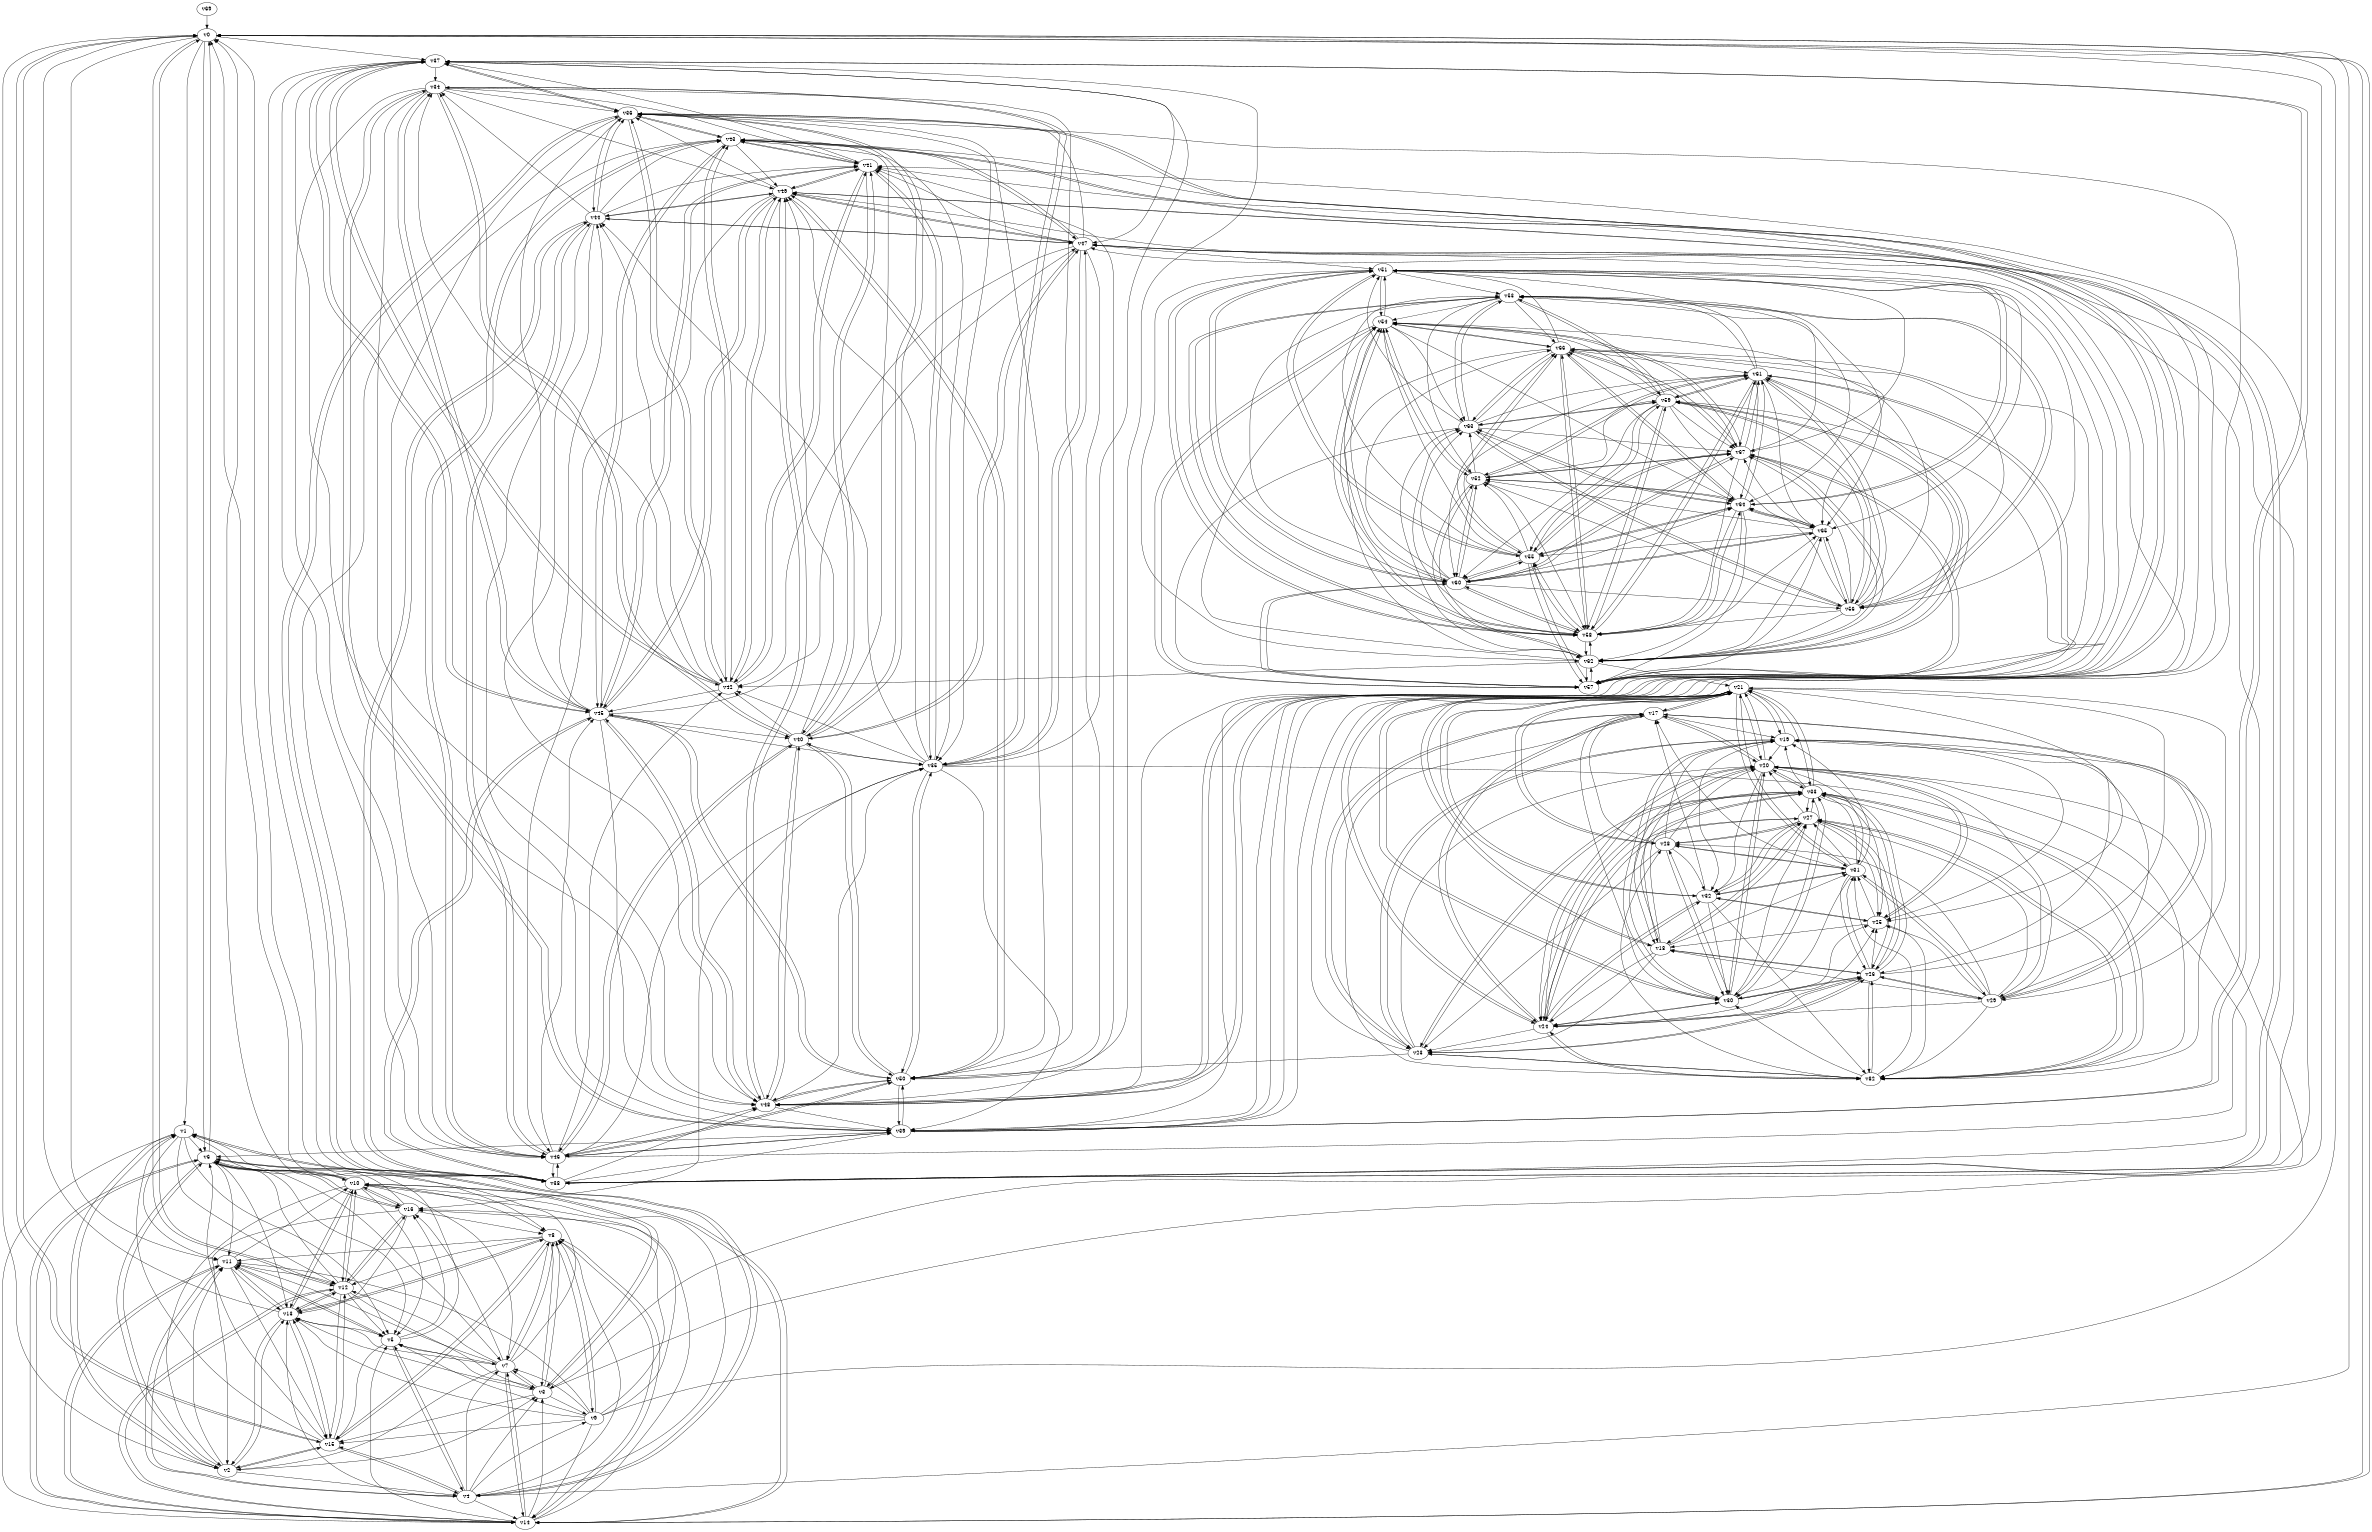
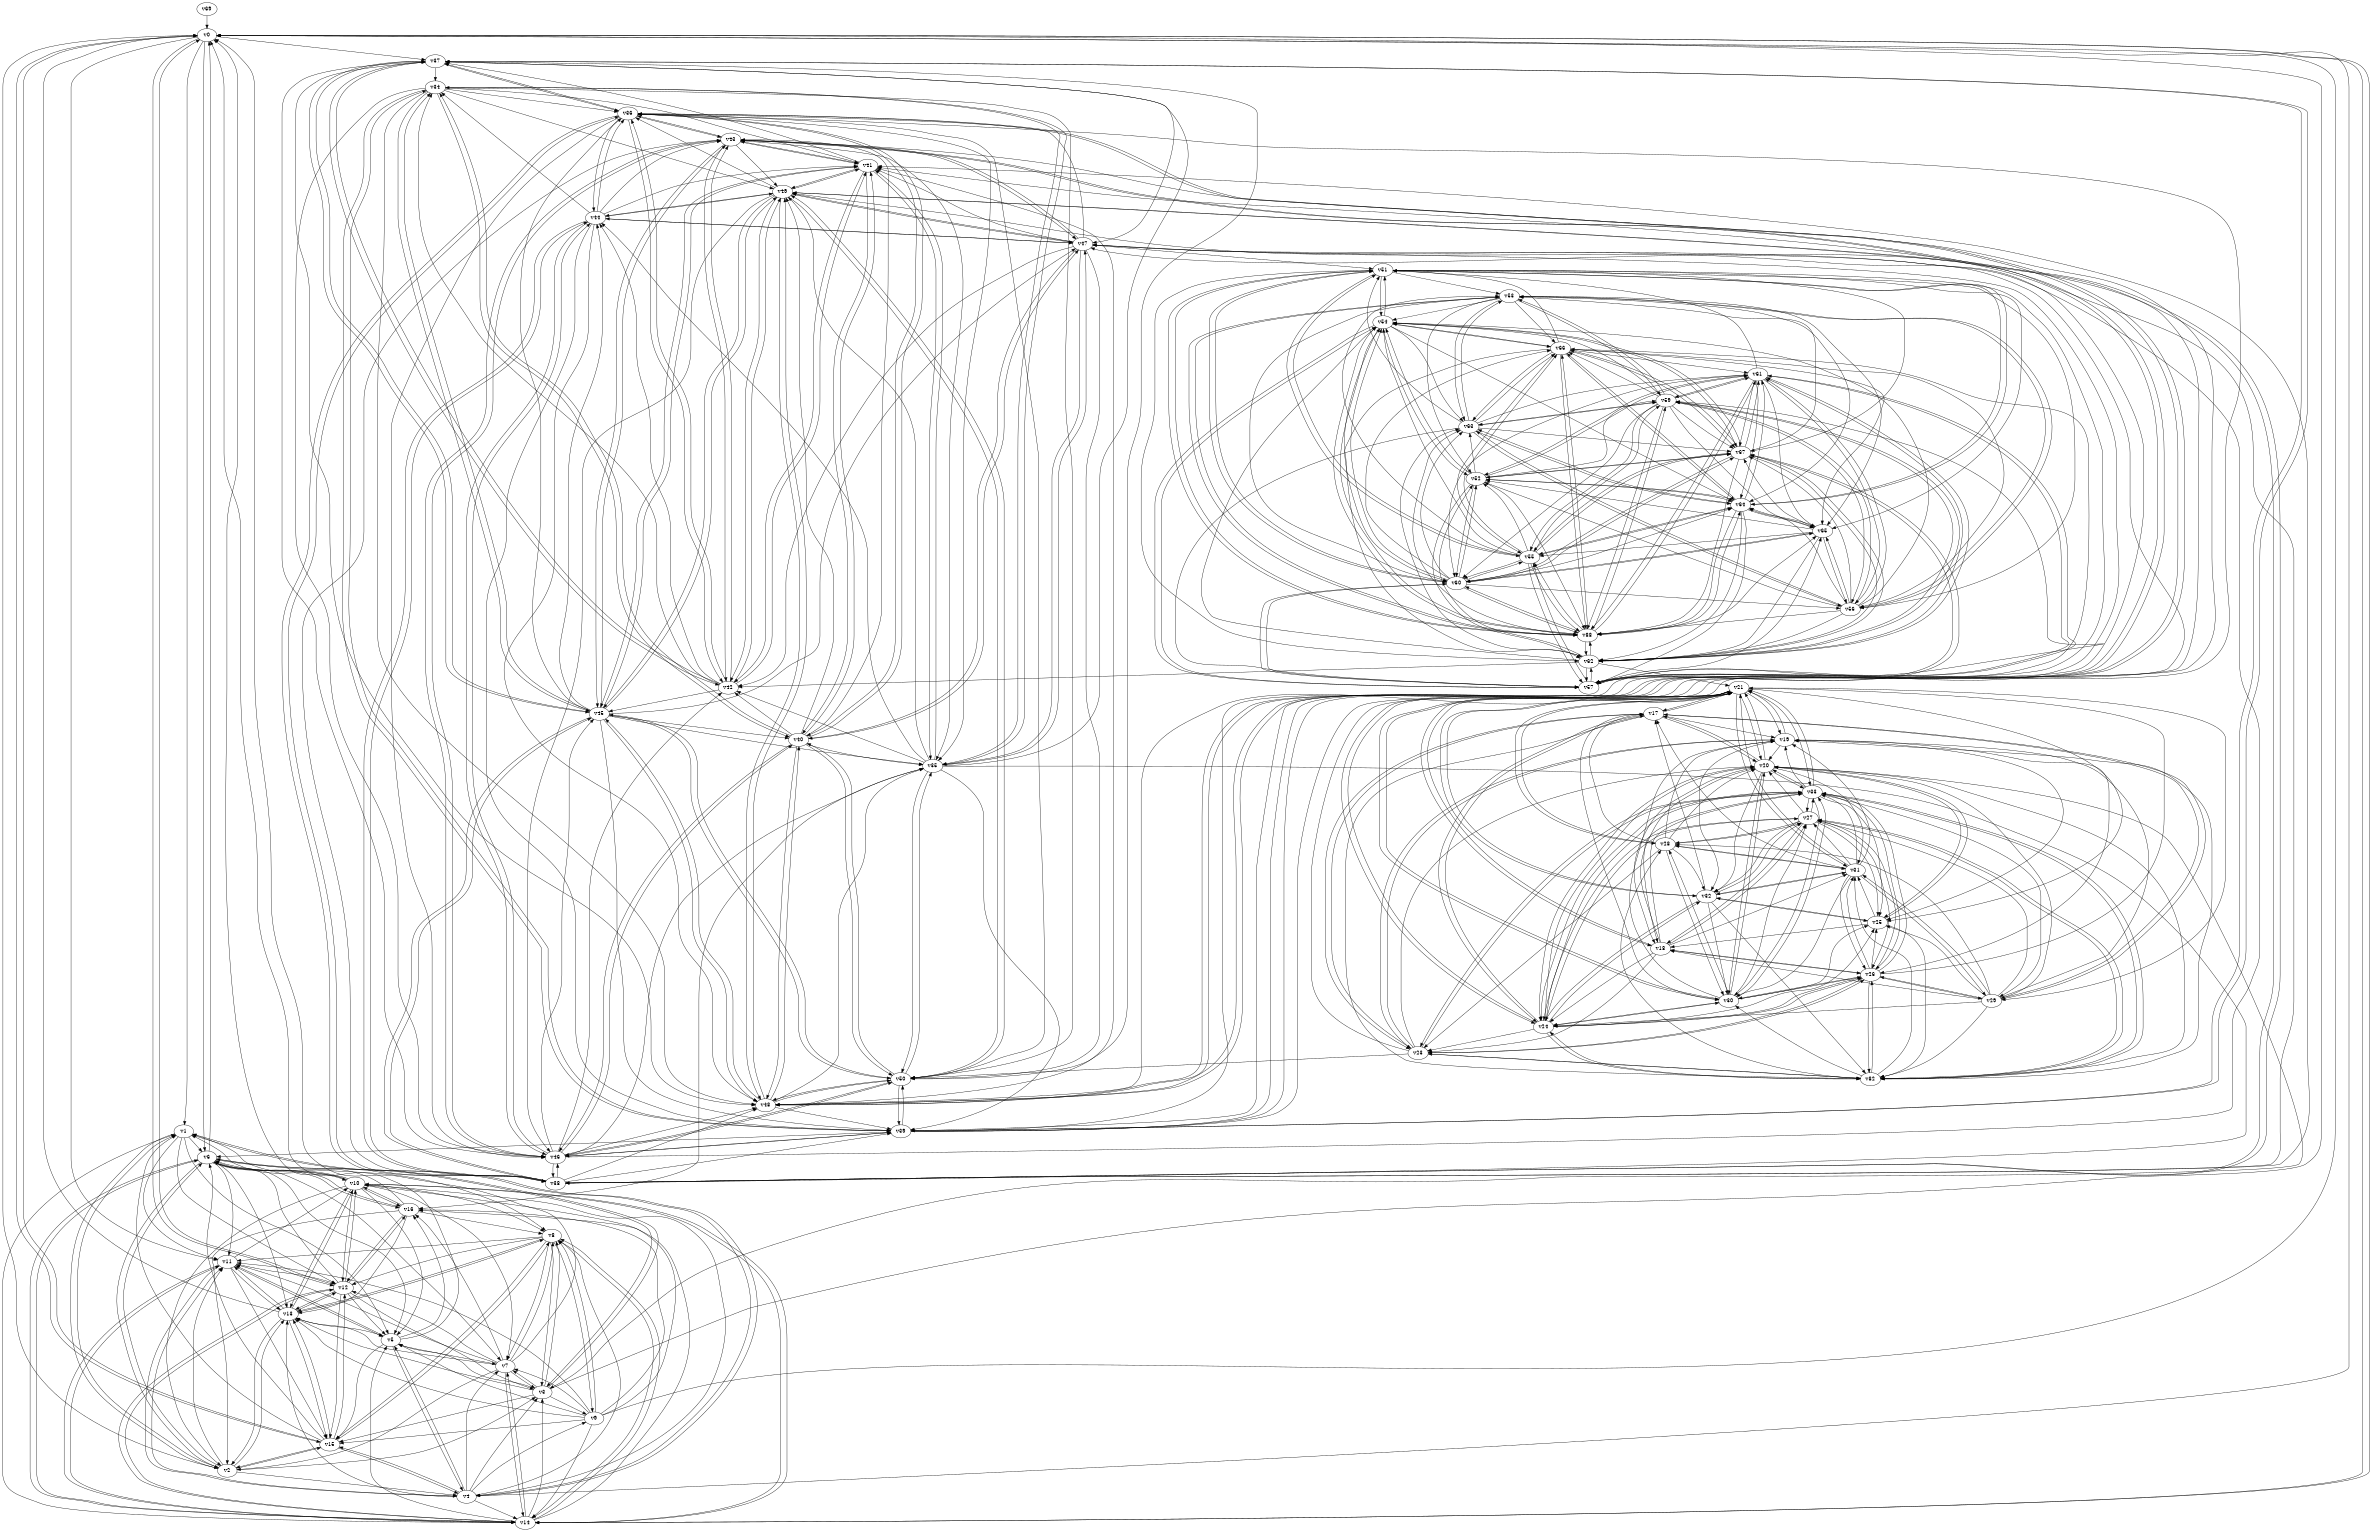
edge "v61" -> "v53": removed
node "v58": label "v58" -> "v88"
edge "v37" -> "v38": removed
edge "v19" -> "v30": removed
